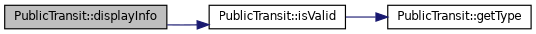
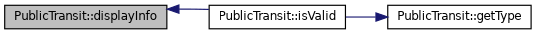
edge "PublicTransit::displayInfo" -> "PublicTransit::isValid": reversed
